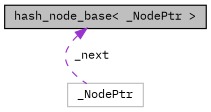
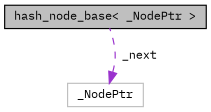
edge "_NodePtr" -> "hash_node_base< _NodePtr >": reversed
